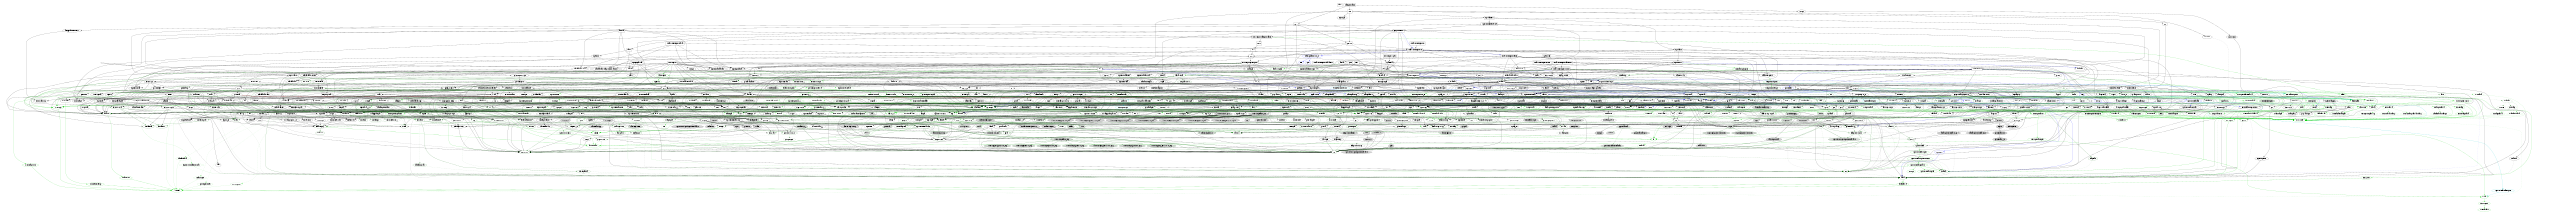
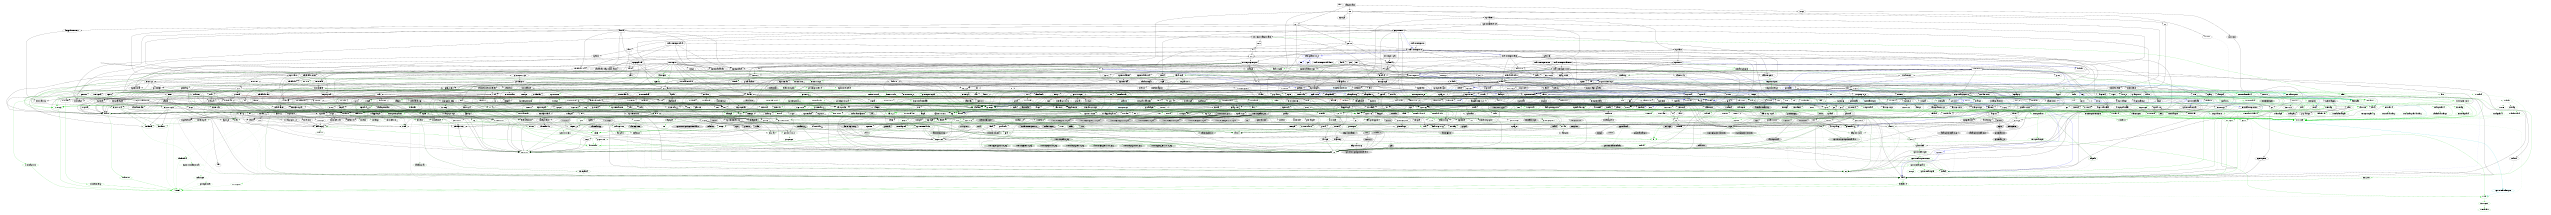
node "multihash_debug_derive": label "multihash_debug_derive" -> "custom_debug_derive"
